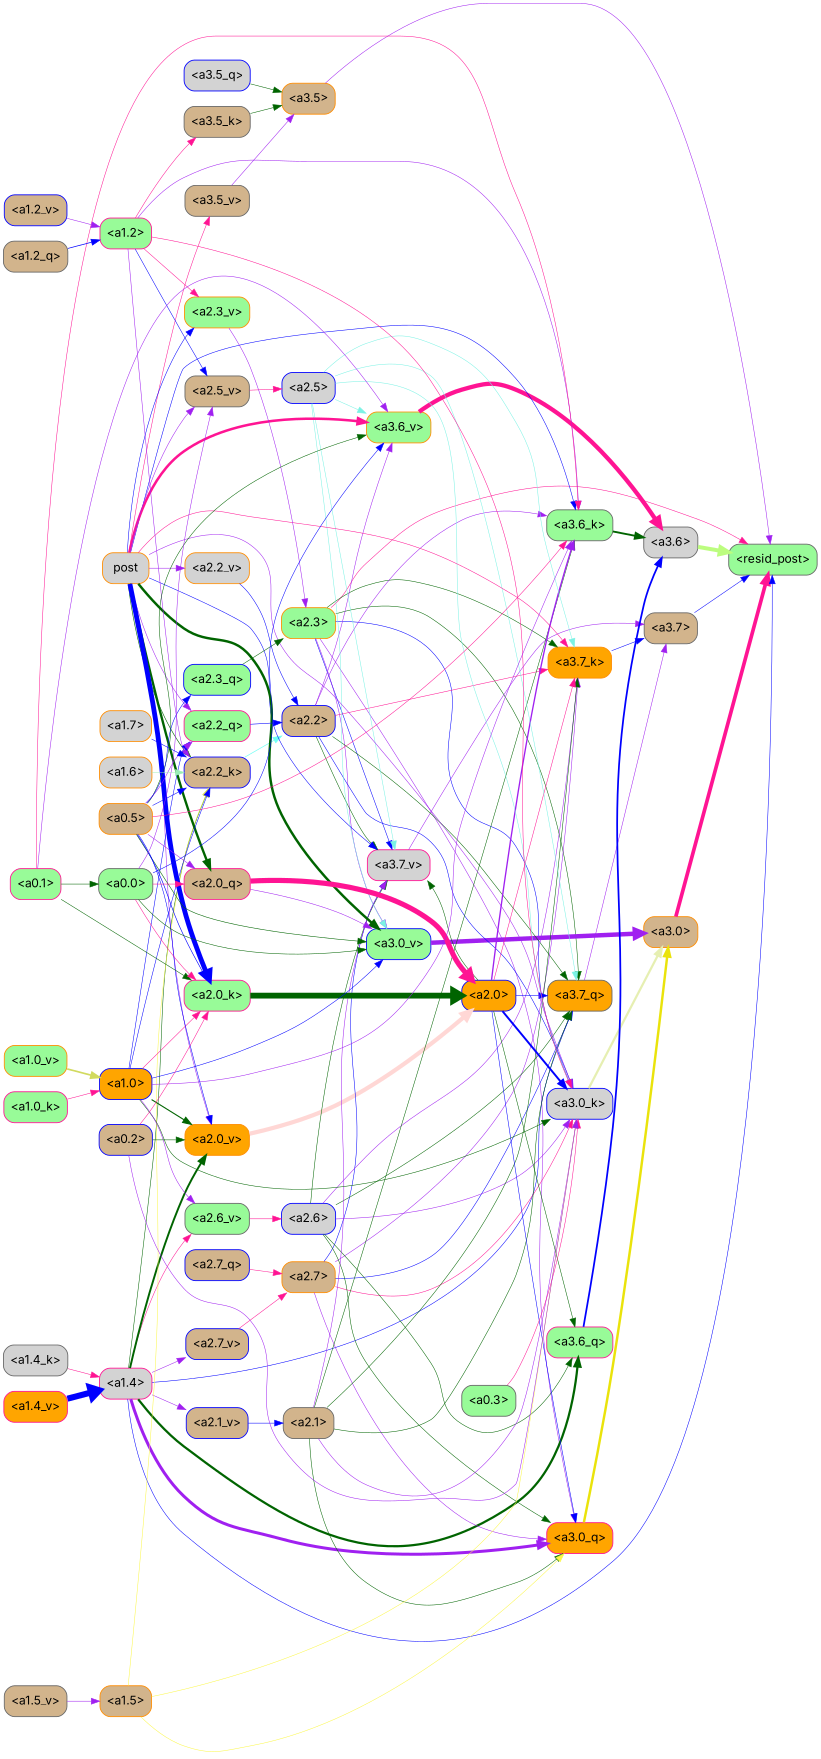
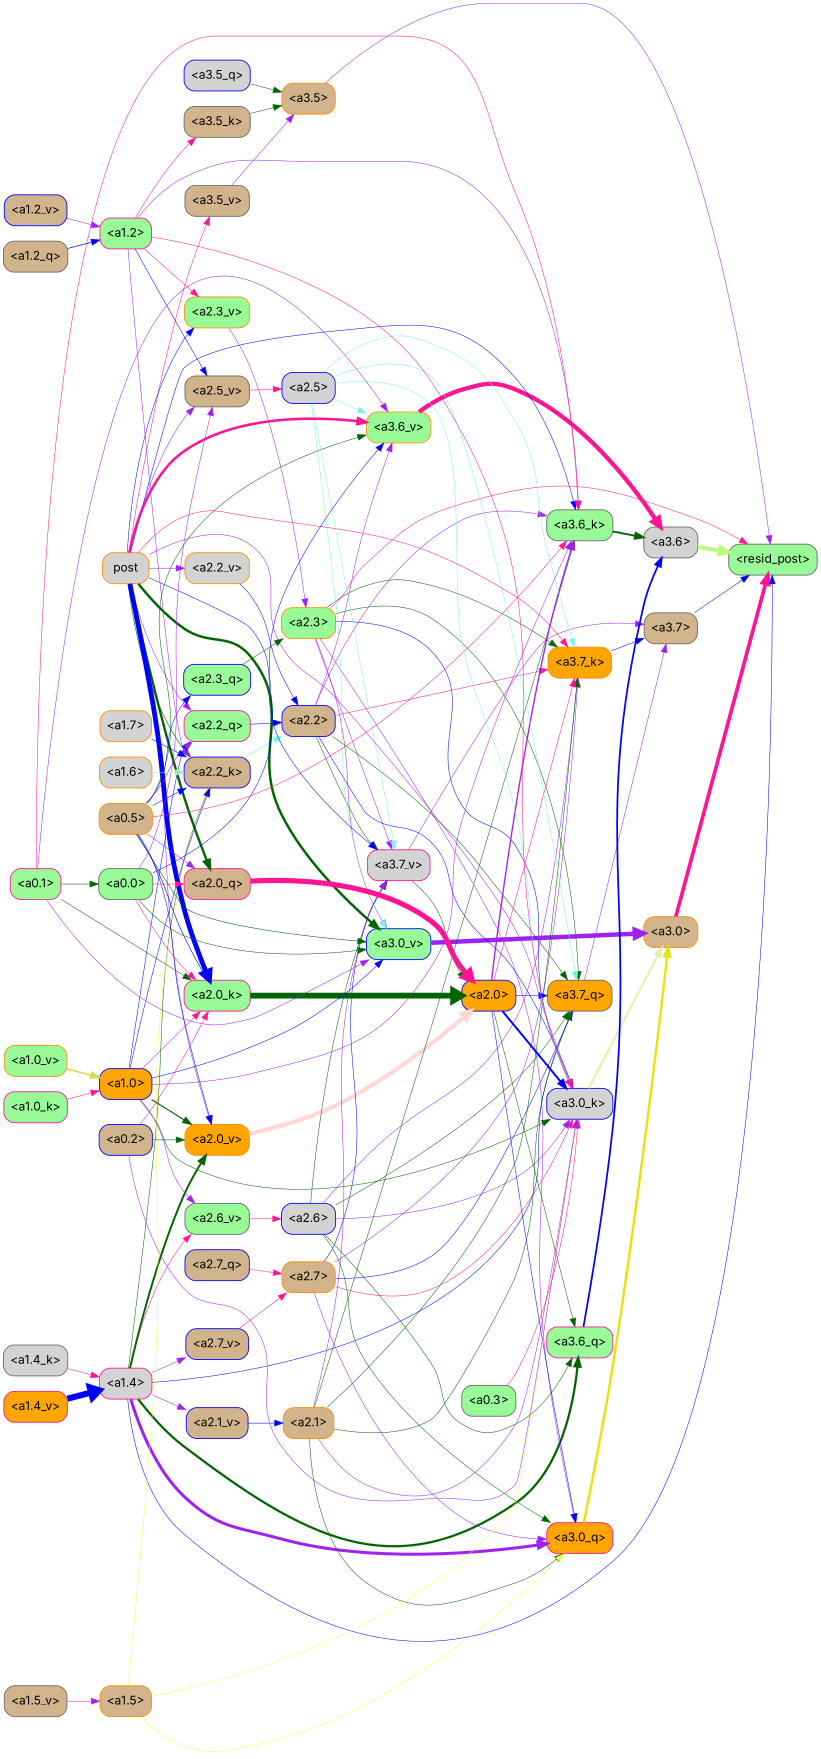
edge "<a2.3>" -> "<a3.7_v>": color blue -> purple
edge "<a2.0_q>" -> "<a3.0_v>": now "<a0.1>" -> "<a3.0_v>"
edge "<a2.0>" -> "<a3.7_v>": reversed
node "<a2.1>": color gray40 -> darkorange
